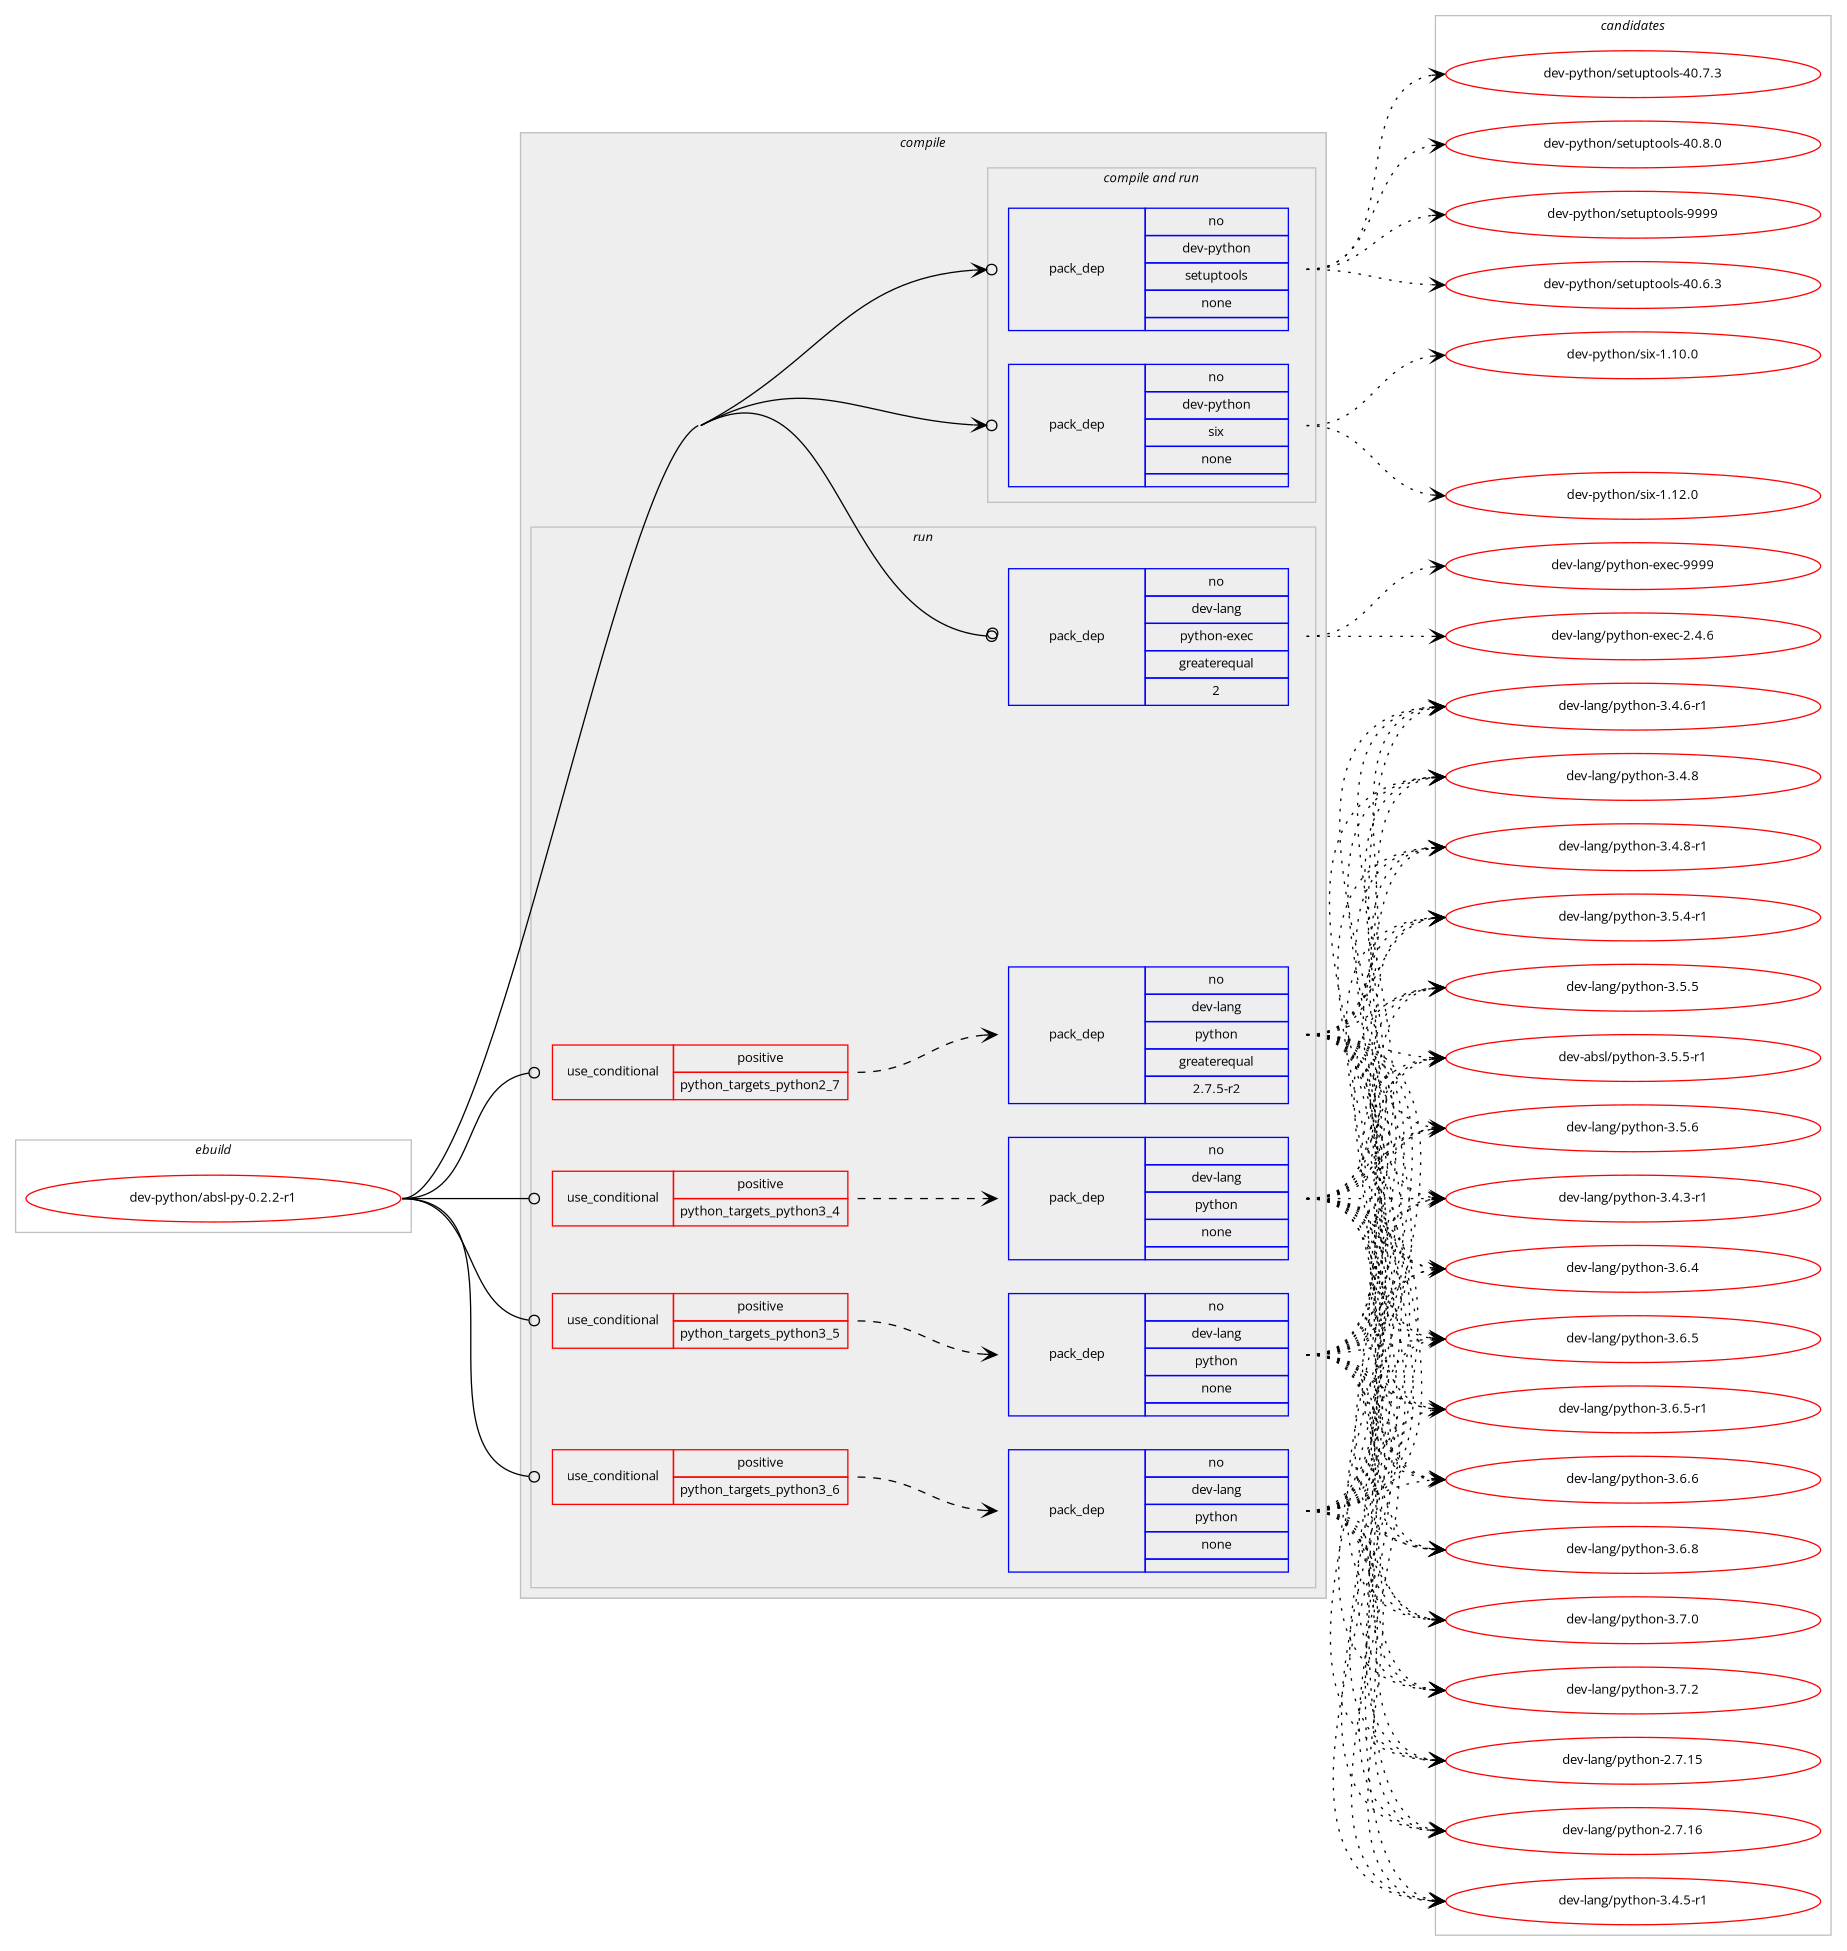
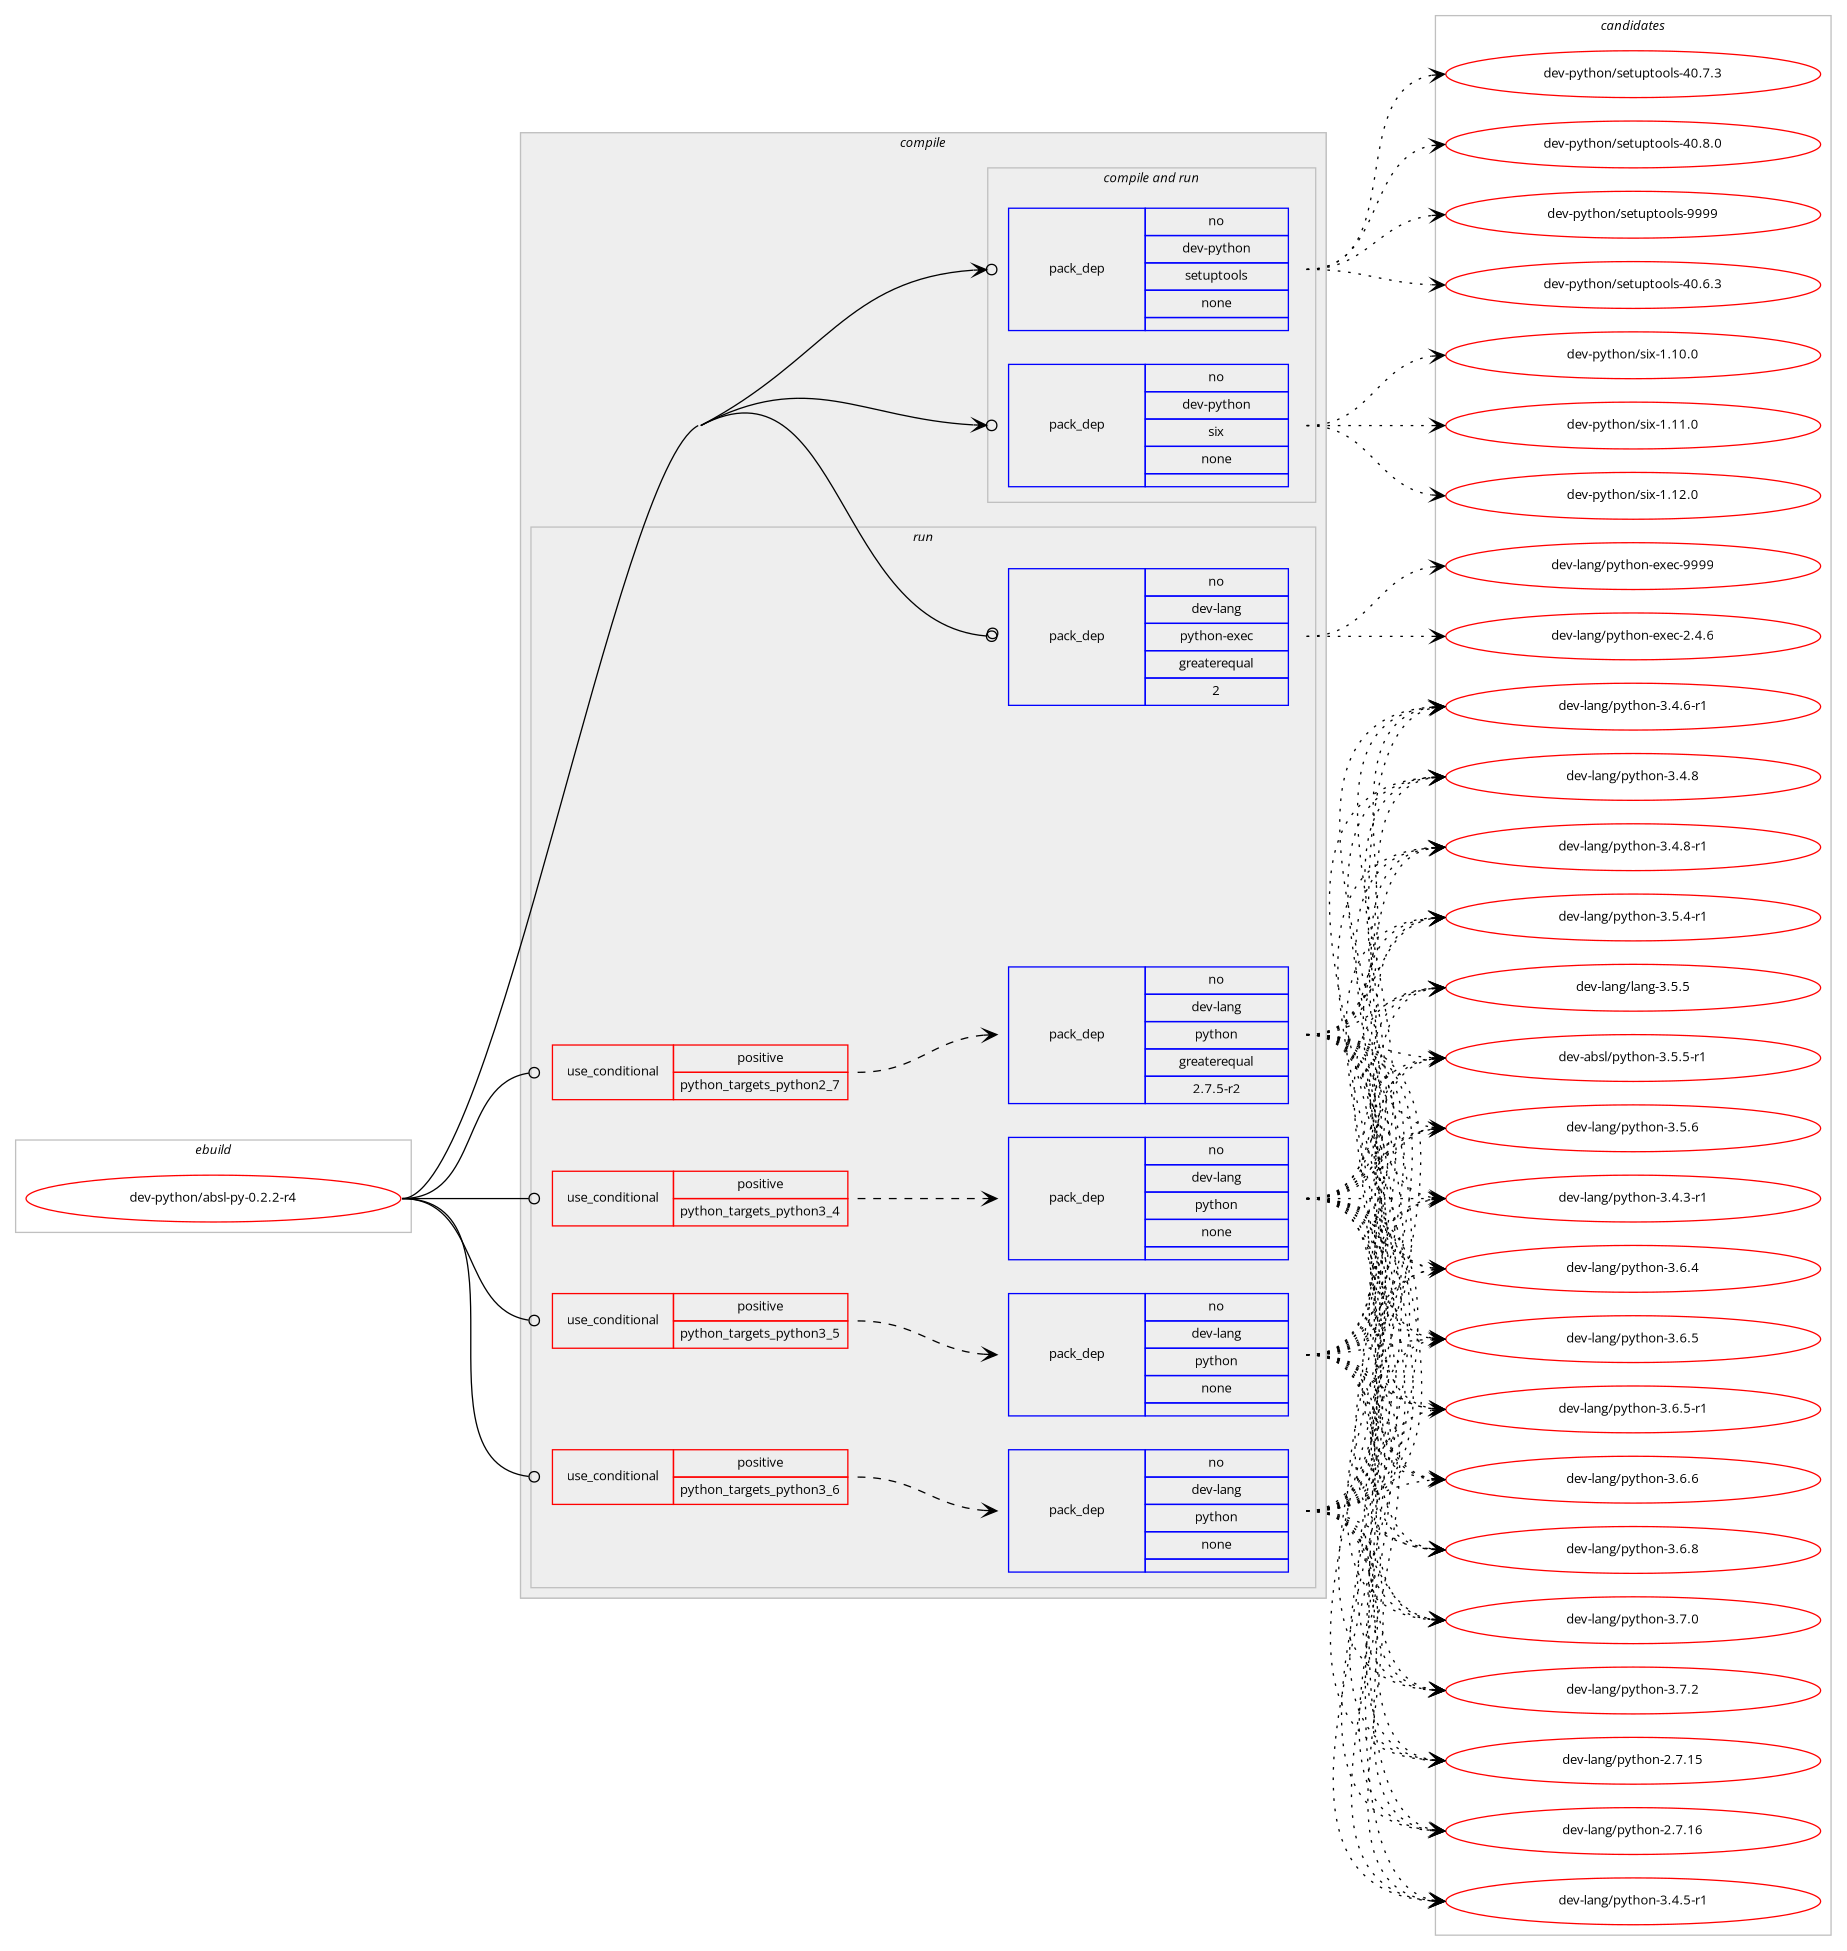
node "dev-python/six-1.11.0": added
node "dev-lang/python-3.5.5": label "dev-lang/python-3.5.5" -> "dev-lang/lang-3.5.5"
node "dev-python/absl-py-0.2.2-r1": label "dev-python/absl-py-0.2.2-r1" -> "dev-python/absl-py-0.2.2-r4"
